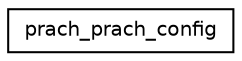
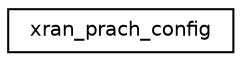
node "prach_prach_config": label "prach_prach_config" -> "xran_prach_config"
